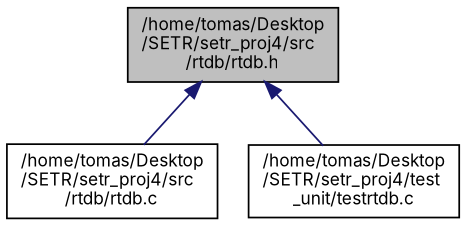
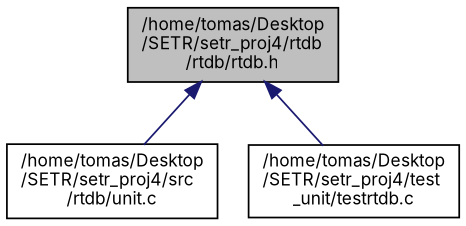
node "/home/tomas/Desktop /SETR/setr_proj4/src /rtdb/rtdb.h": label "/home/tomas/Desktop /SETR/setr_proj4/src /rtdb/rtdb.h" -> "/home/tomas/Desktop /SETR/setr_proj4/rtdb /rtdb/rtdb.h"
node "/home/tomas/Desktop /SETR/setr_proj4/src /rtdb/rtdb.c": label "/home/tomas/Desktop /SETR/setr_proj4/src /rtdb/rtdb.c" -> "/home/tomas/Desktop /SETR/setr_proj4/src /rtdb/unit.c"
